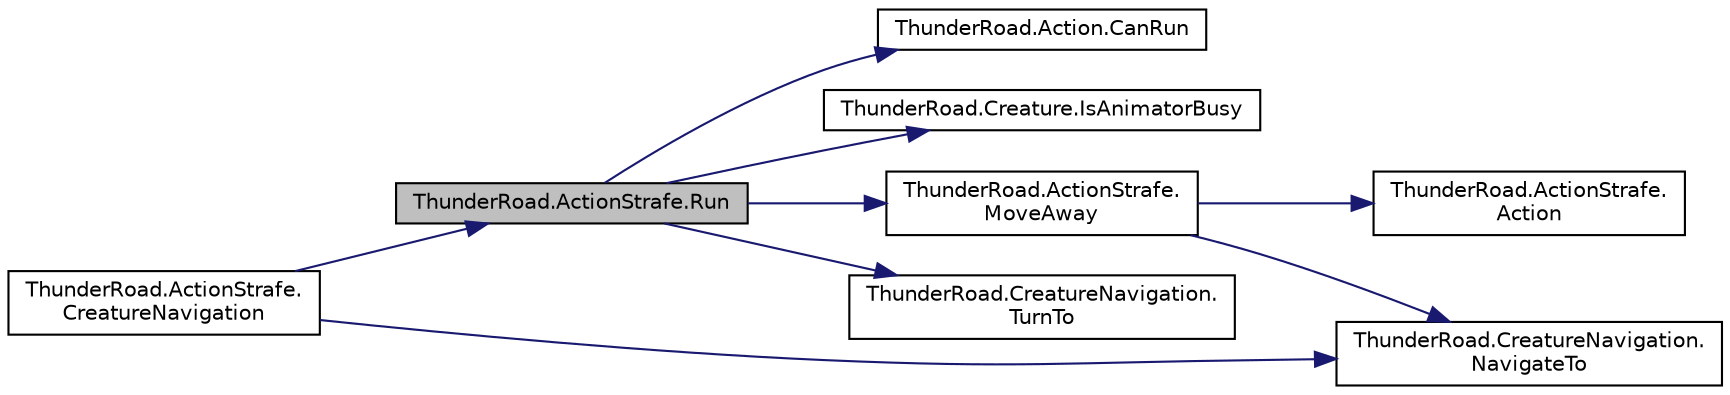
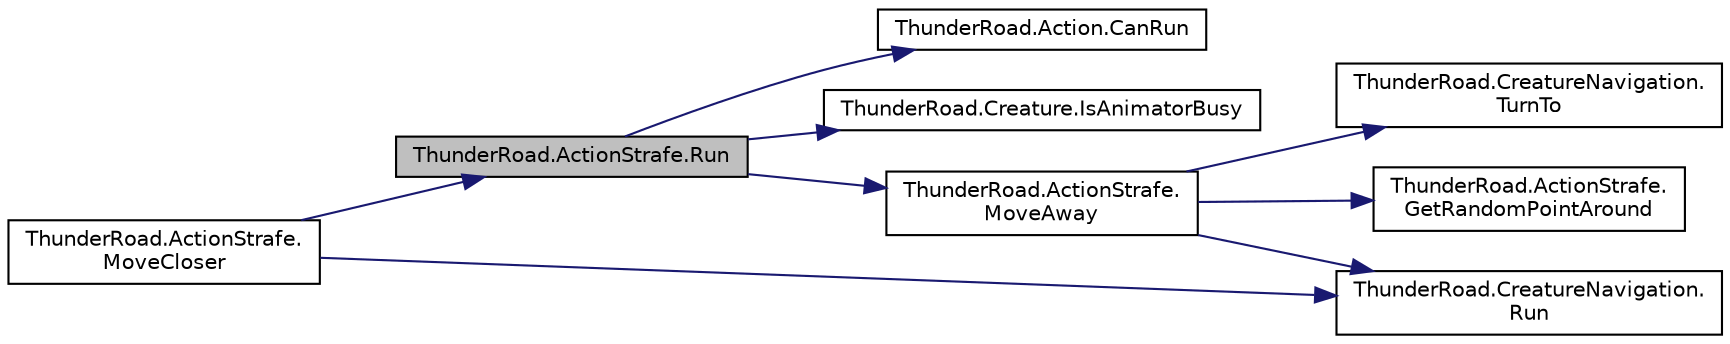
node "ThunderRoad.ActionStrafe. Action": label "ThunderRoad.ActionStrafe. Action" -> "ThunderRoad.ActionStrafe. GetRandomPointAround"
edge "ThunderRoad.ActionStrafe.Run" -> "ThunderRoad.CreatureNavigation. TurnTo": now "ThunderRoad.ActionStrafe. MoveAway" -> "ThunderRoad.CreatureNavigation. TurnTo"
node "ThunderRoad.ActionStrafe. CreatureNavigation": label "ThunderRoad.ActionStrafe. CreatureNavigation" -> "ThunderRoad.ActionStrafe. MoveCloser"
node "ThunderRoad.CreatureNavigation. NavigateTo": label "ThunderRoad.CreatureNavigation. NavigateTo" -> "ThunderRoad.CreatureNavigation. Run"
